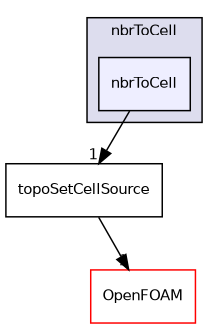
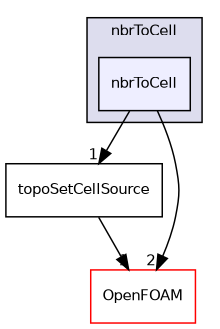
edge "nbrToCell" -> "OpenFOAM": added
